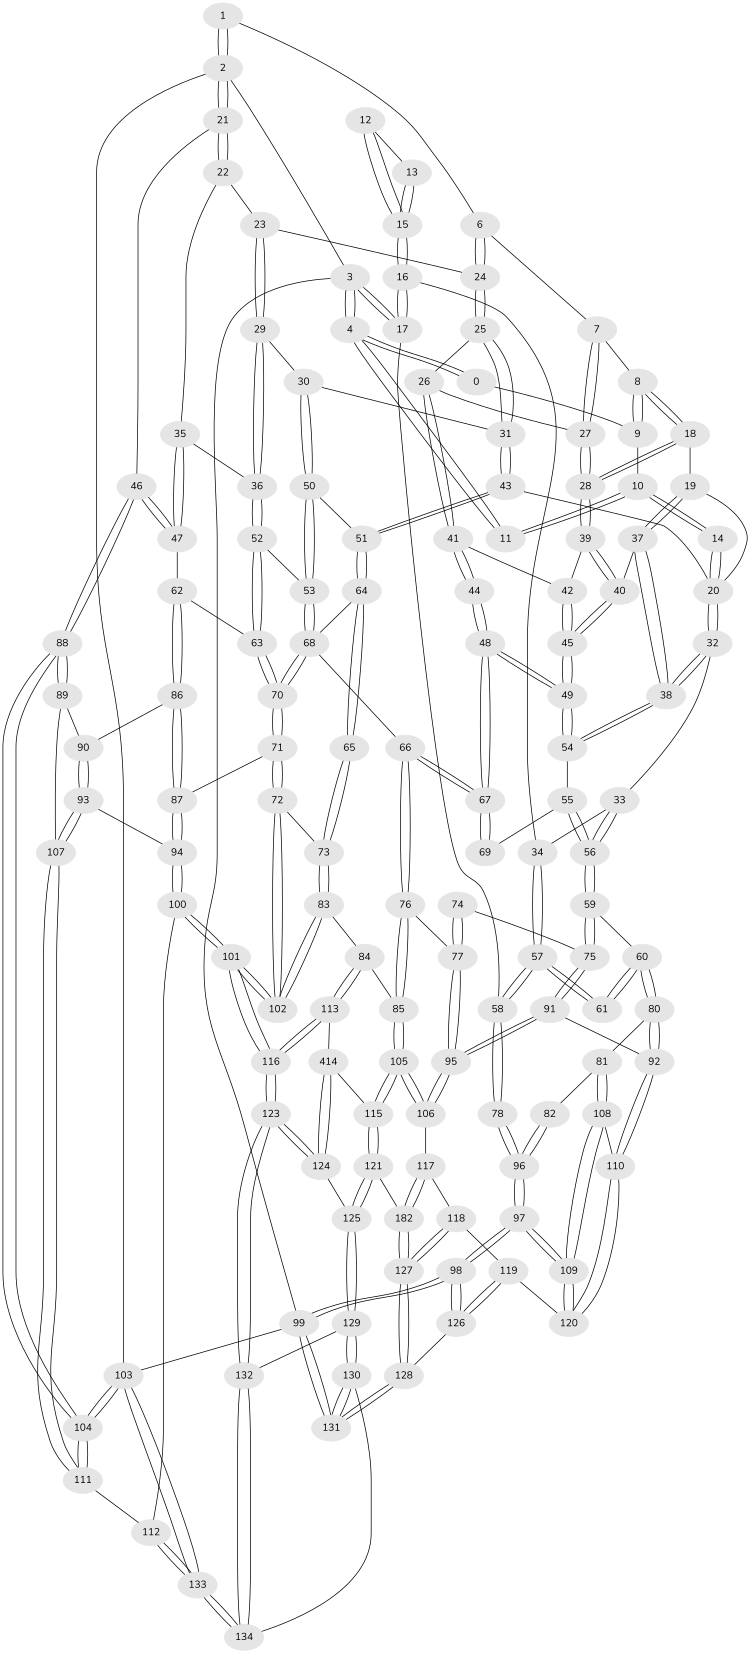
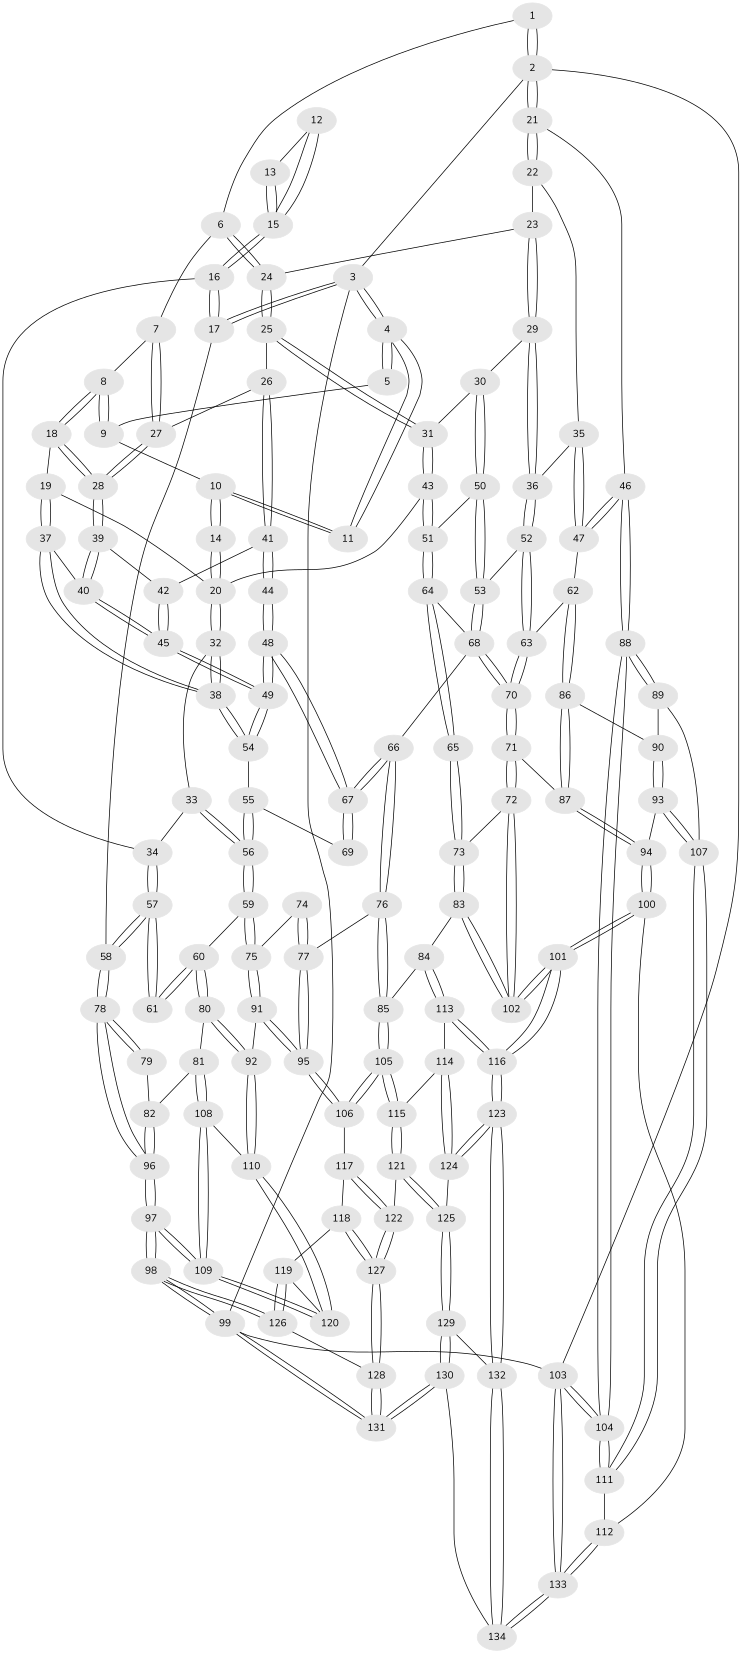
node "0": label "0" -> "5"
node "79": added
node "414": label "414" -> "114"
node "182": label "182" -> "122"
